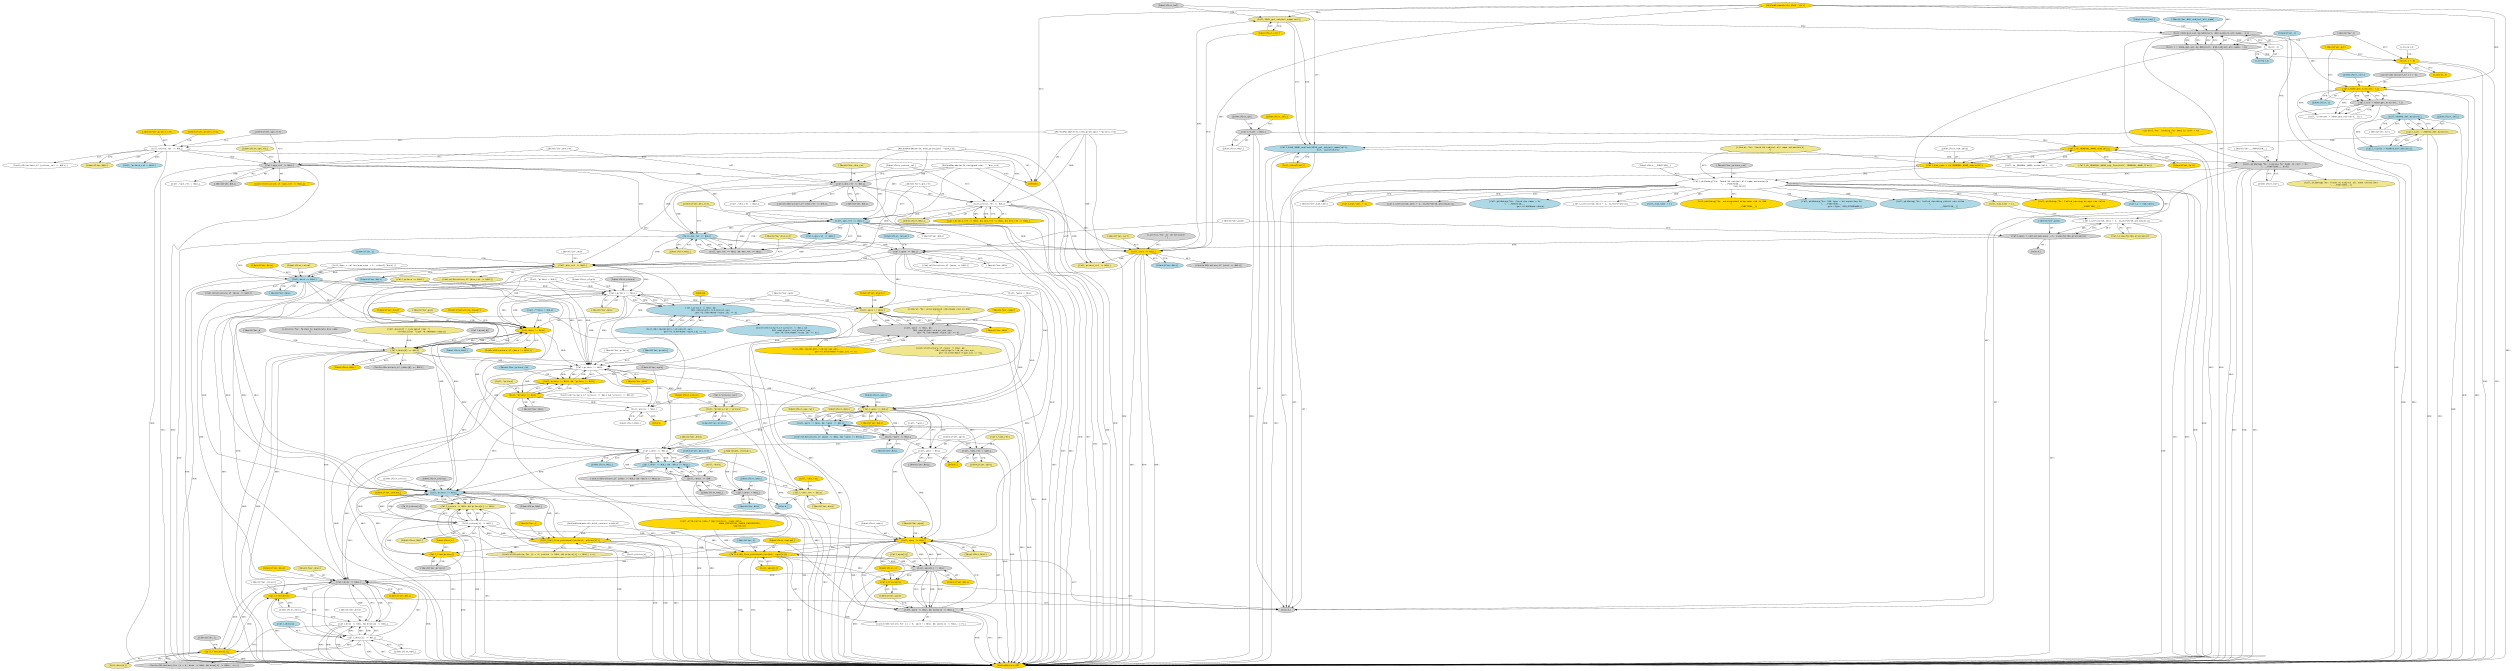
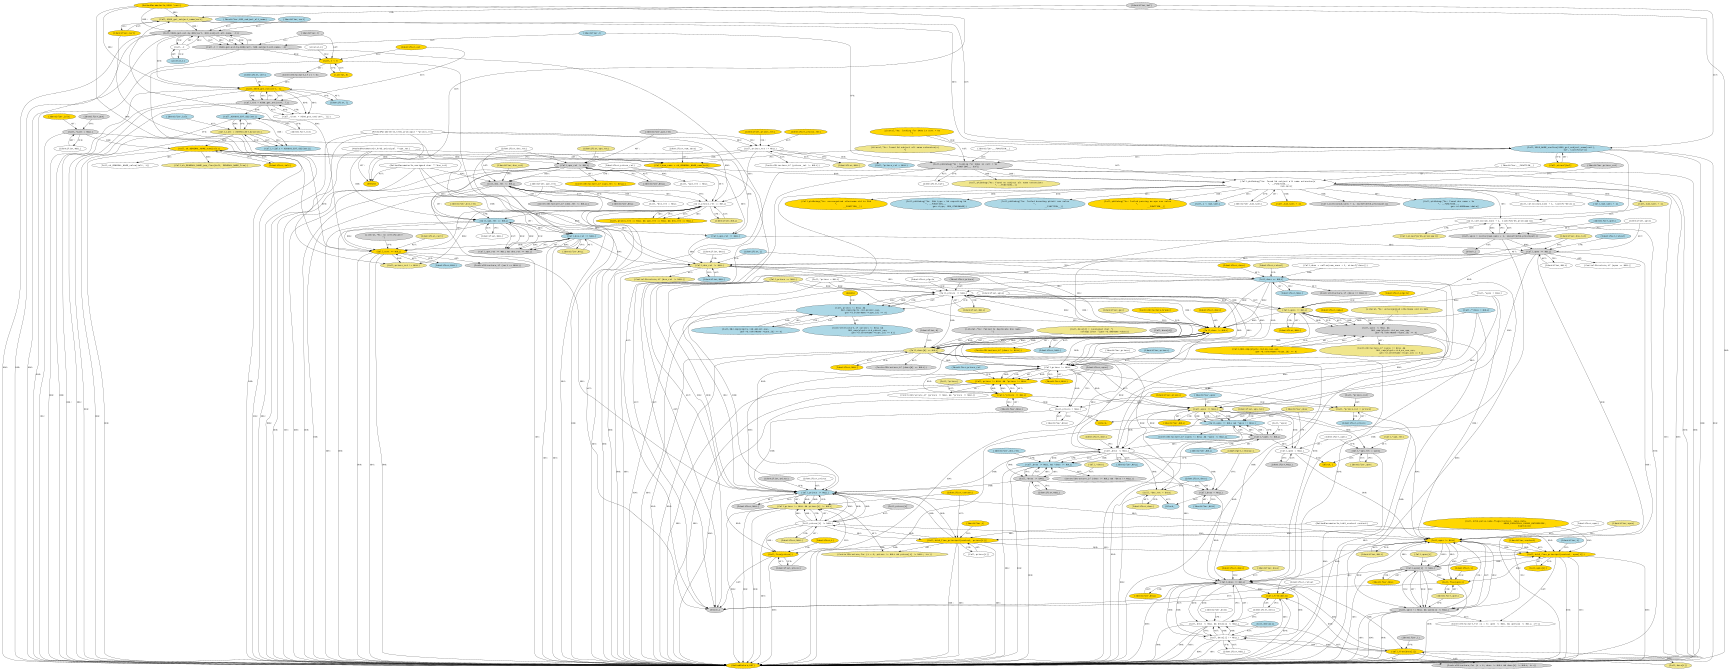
node "(Call,!(context = X509_get_ext(cert, l)))": label "(Call,!(context = X509_get_ext(cert, l)))" -> "(Call,!(ext = X509_get_ext(cert, l)))"
node "(Call,*dns_ret)": removed
